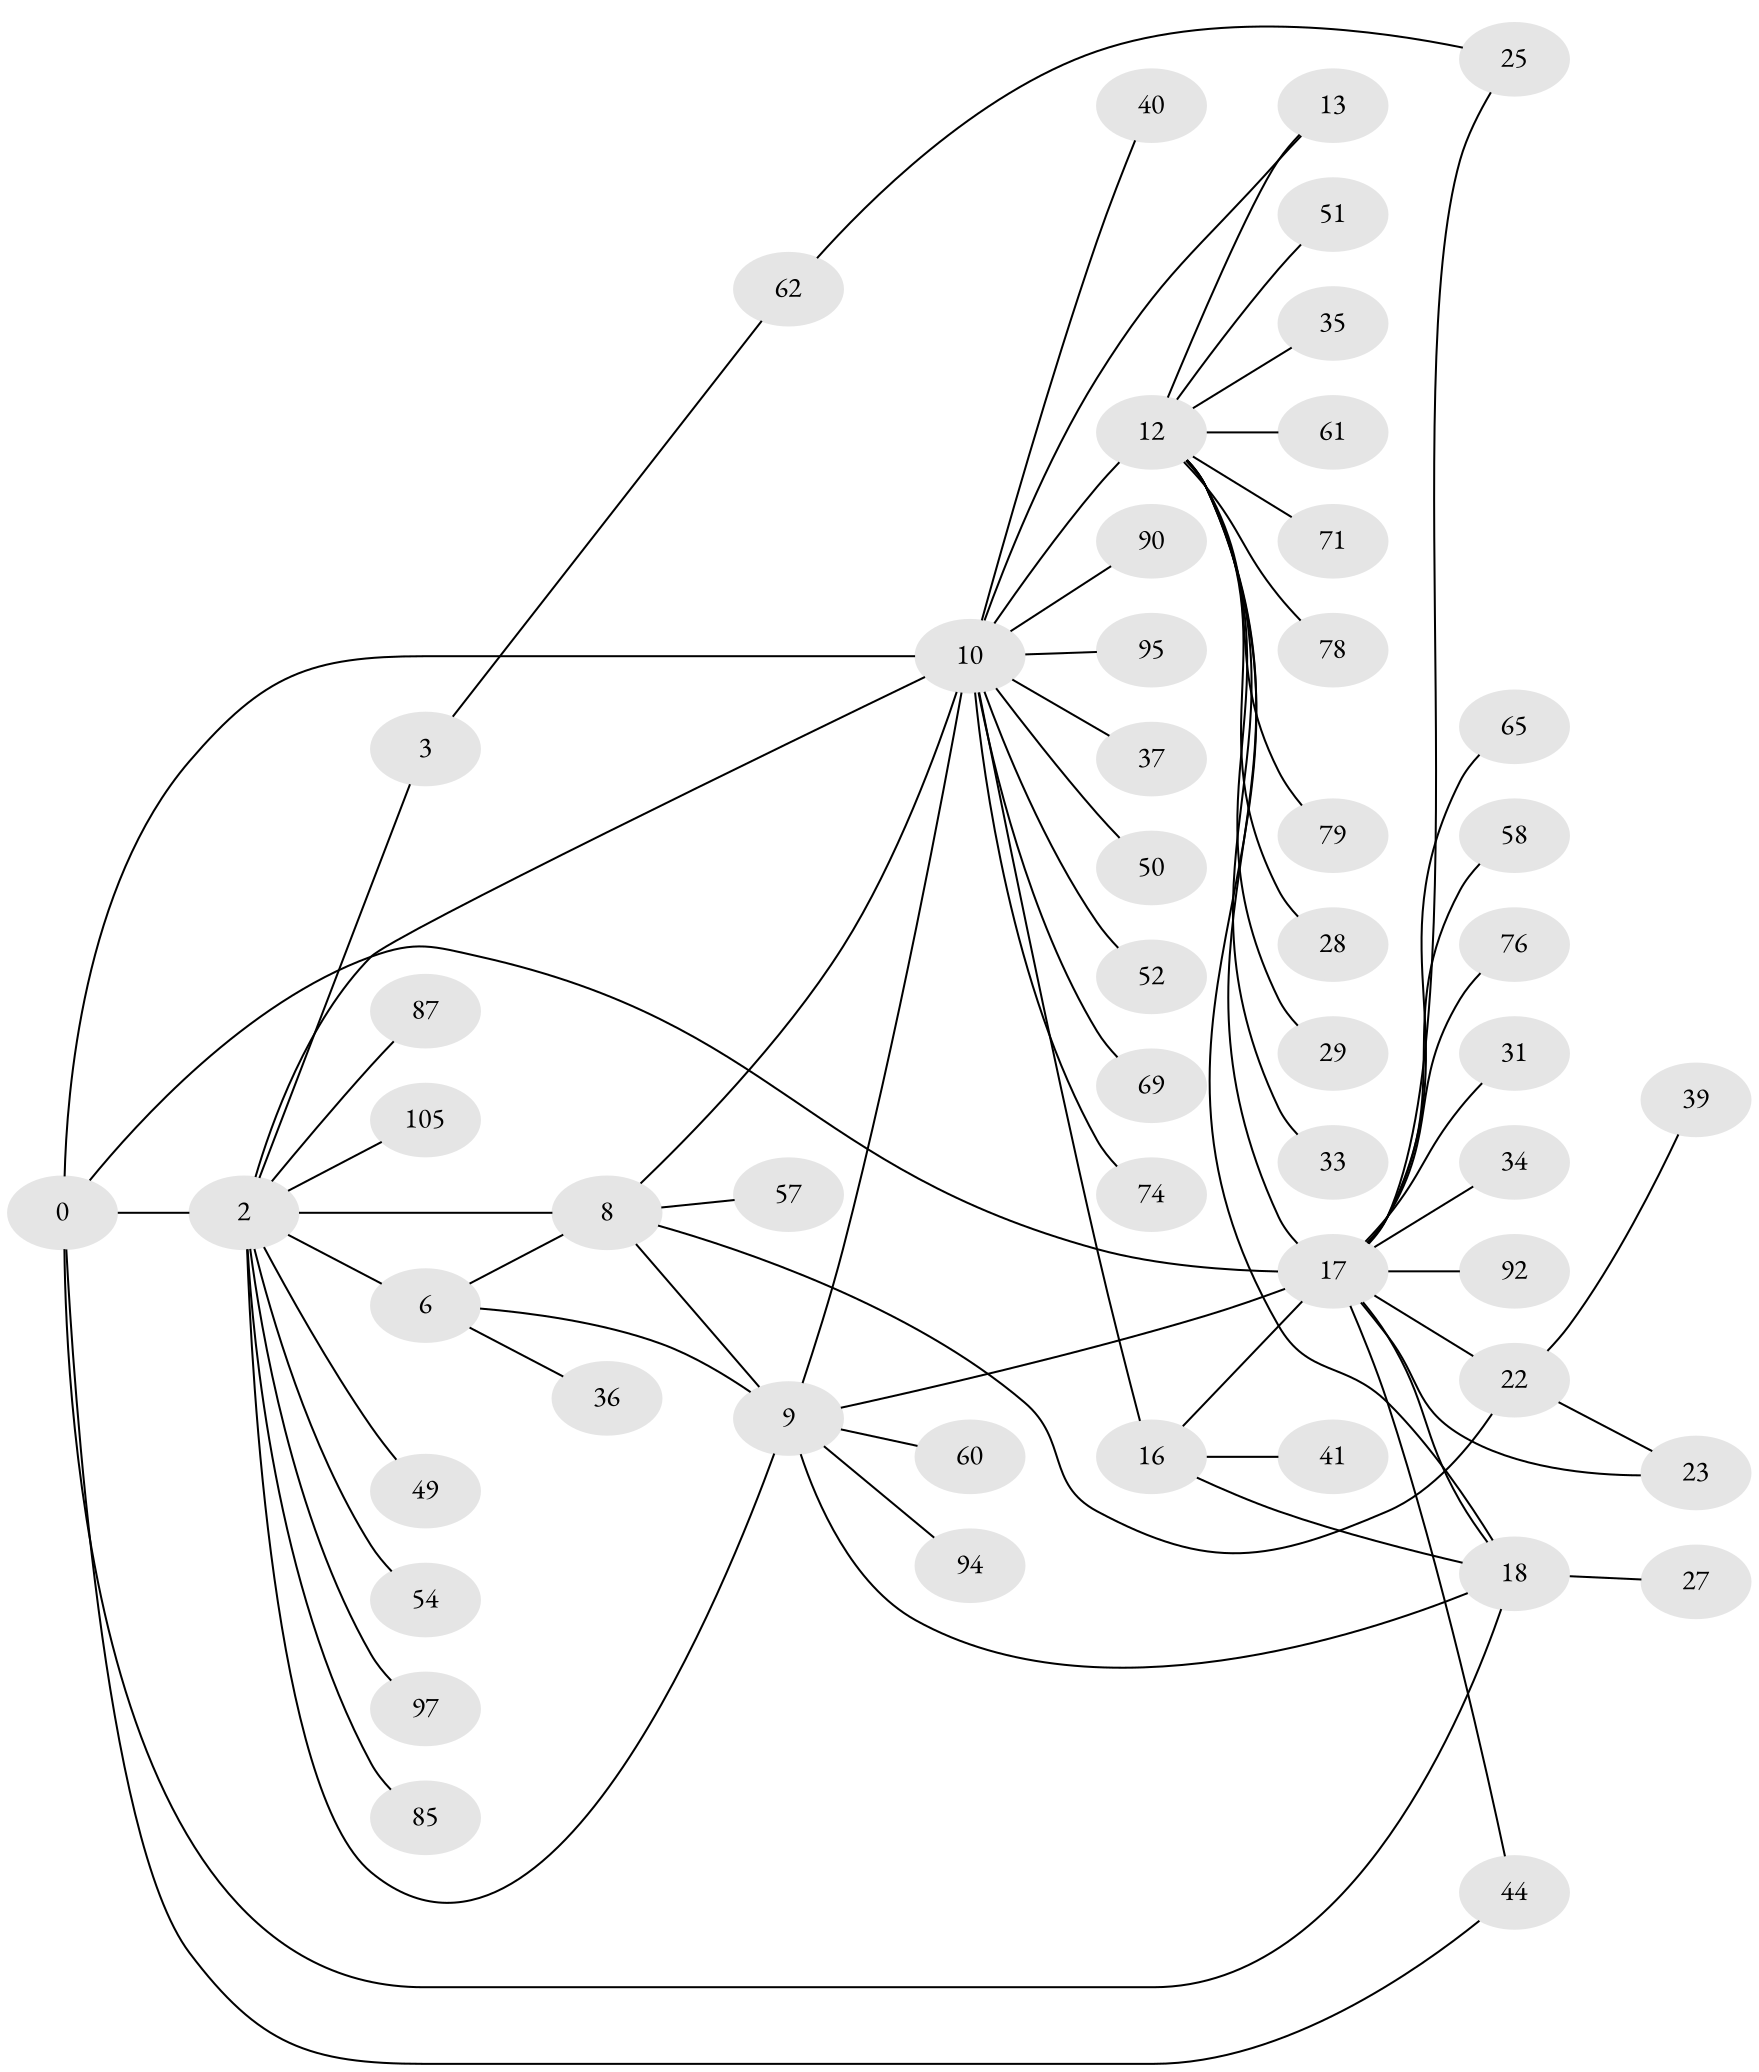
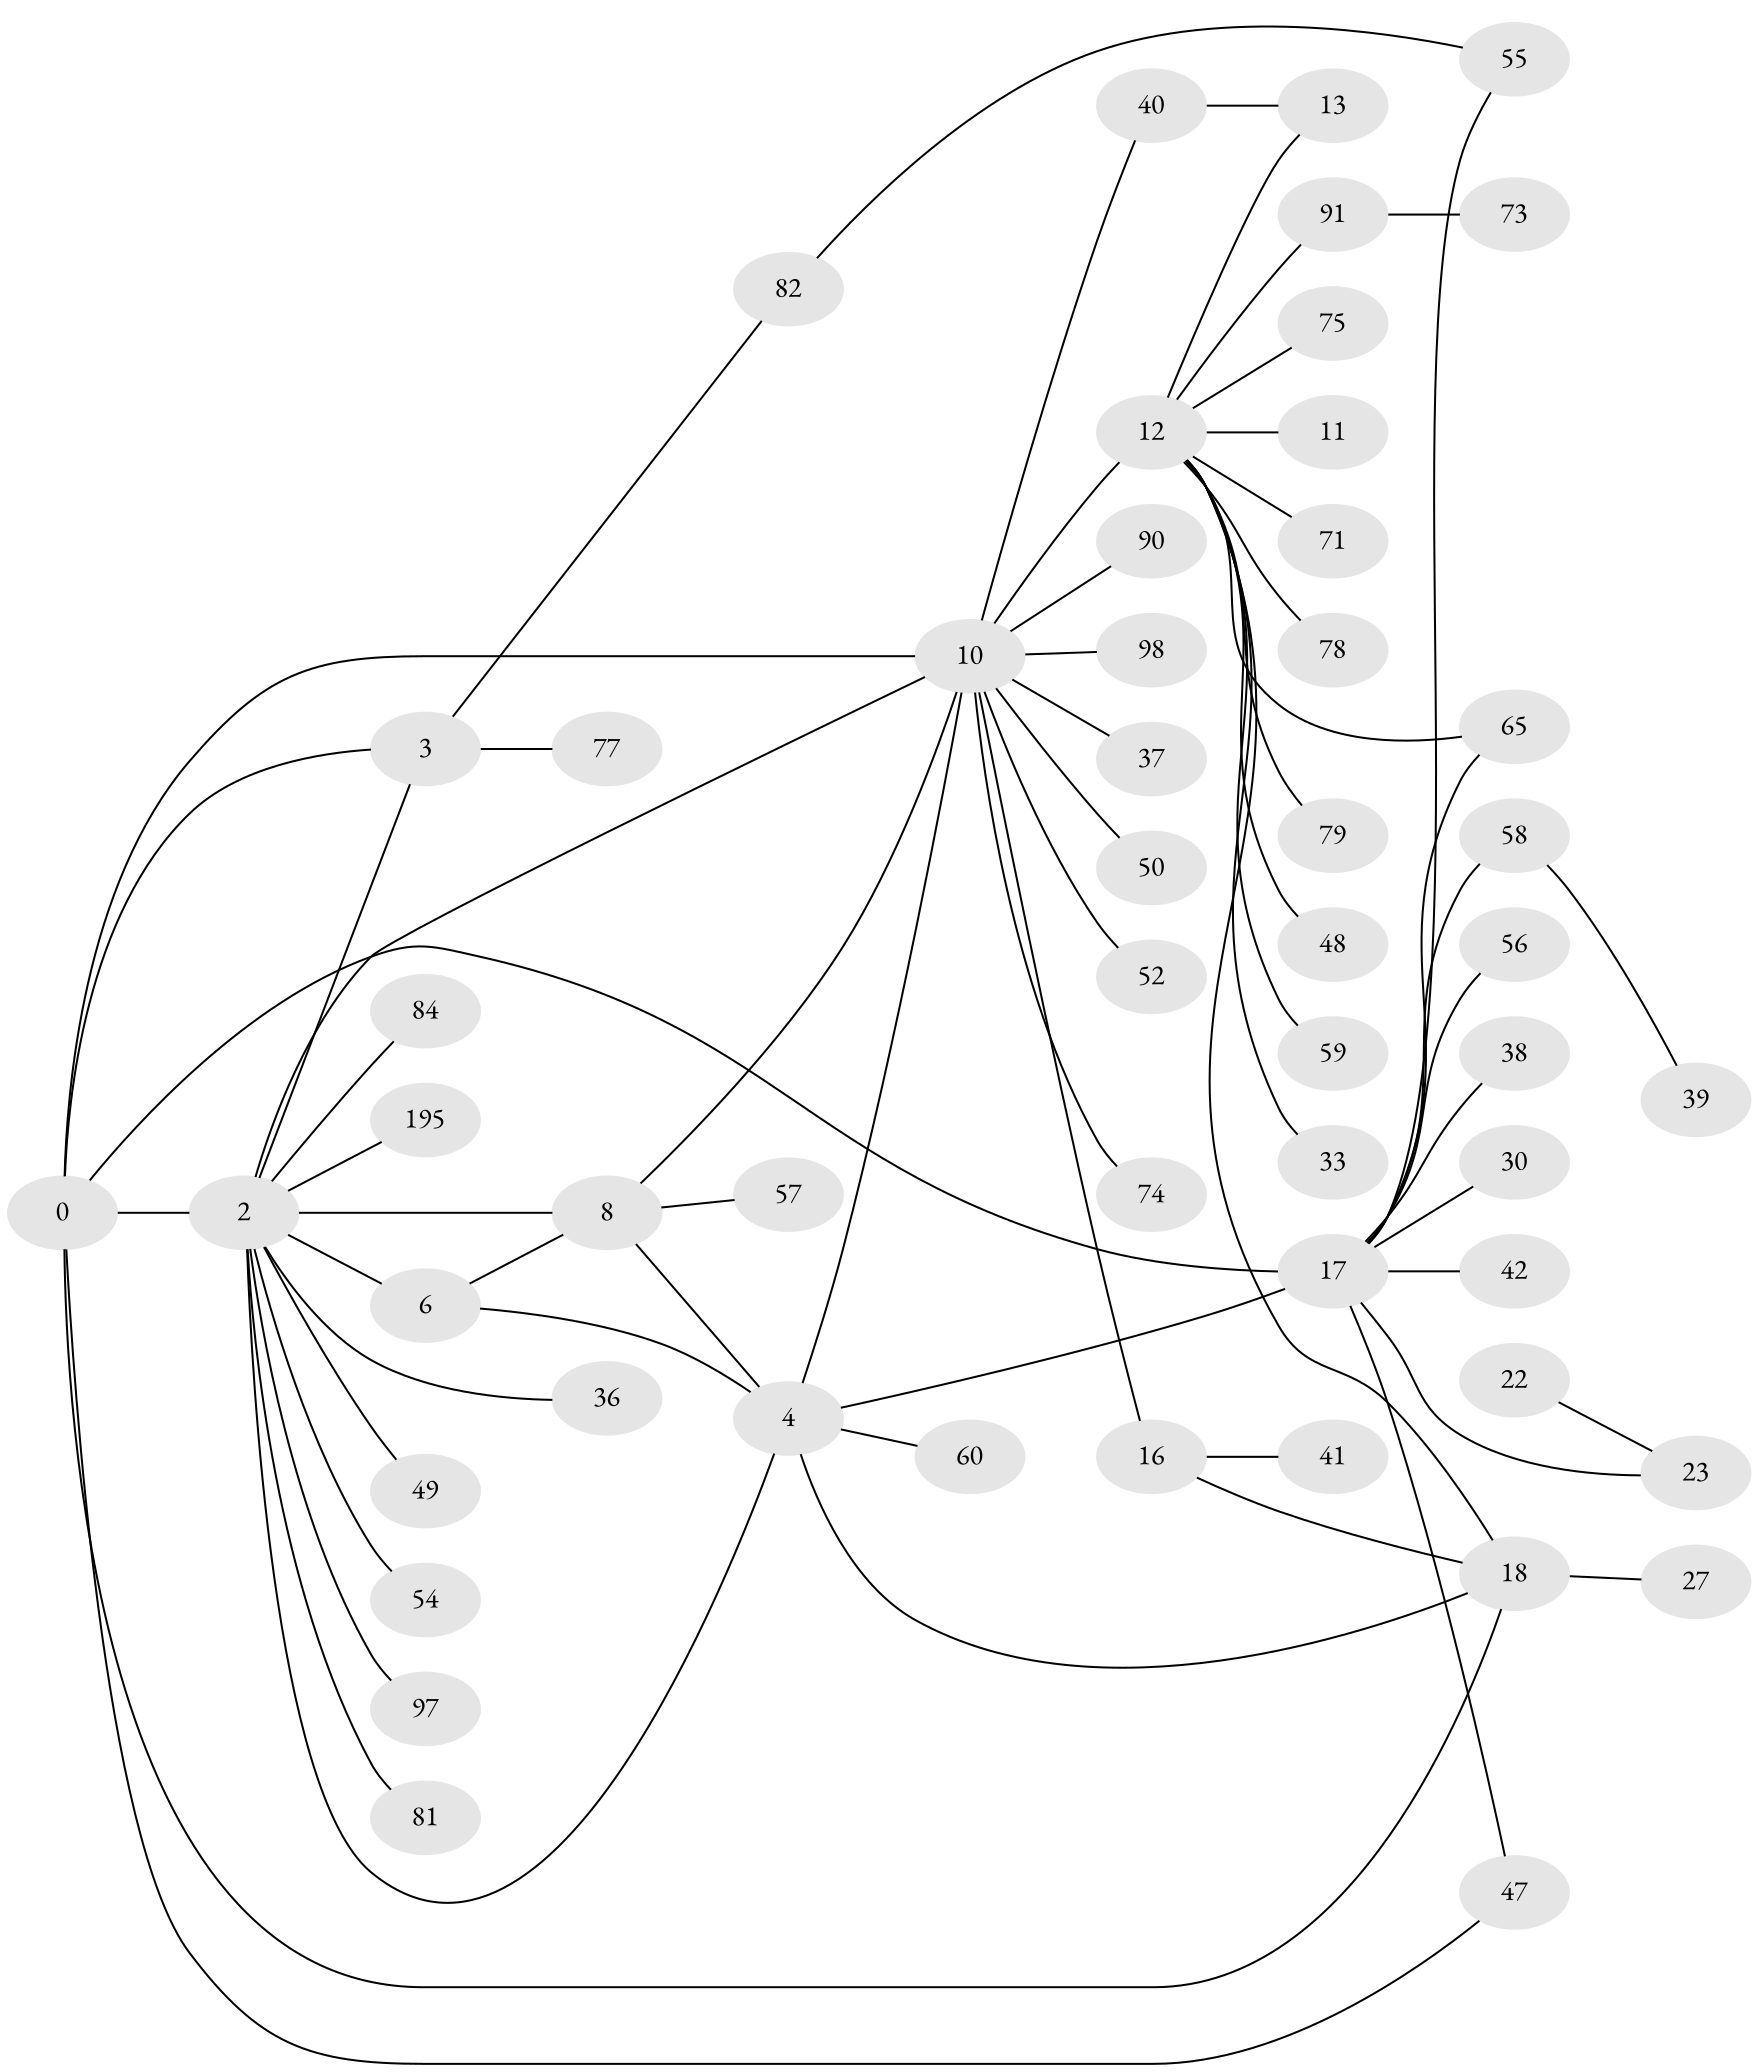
node "25": label "25" -> "55"
node "51": label "51" -> "91"
node "73": added
node "62": label "62" -> "82"
node "35": label "35" -> "75"
edge "13" -- "10": now "13" -- "40"
node "61": label "61" -> "11"
node "95": label "95" -> "98"
node "77": added
edge "3" -- "0": added
node "28": label "28" -> "48"
node "76": label "76" -> "56"
edge "12" -- "17": now "12" -- "65"
node "87": label "87" -> "84"
node "29": label "29" -> "59"
node "31": label "31" -> "38"
node "69": removed
node "105": label "105" -> "195"
node "34": label "34" -> "30"
edge "39" -- "22": now "39" -- "58"
node "92": label "92" -> "42"
edge "17" -- "22": removed
edge "6" -- "36": now "2" -- "36"
edge "17" -- "16": removed
node "9": label "9" -> "4"
edge "17" -- "18": removed
edge "8" -- "22": removed
node "94": removed
node "85": label "85" -> "81"
node "44": label "44" -> "47"
